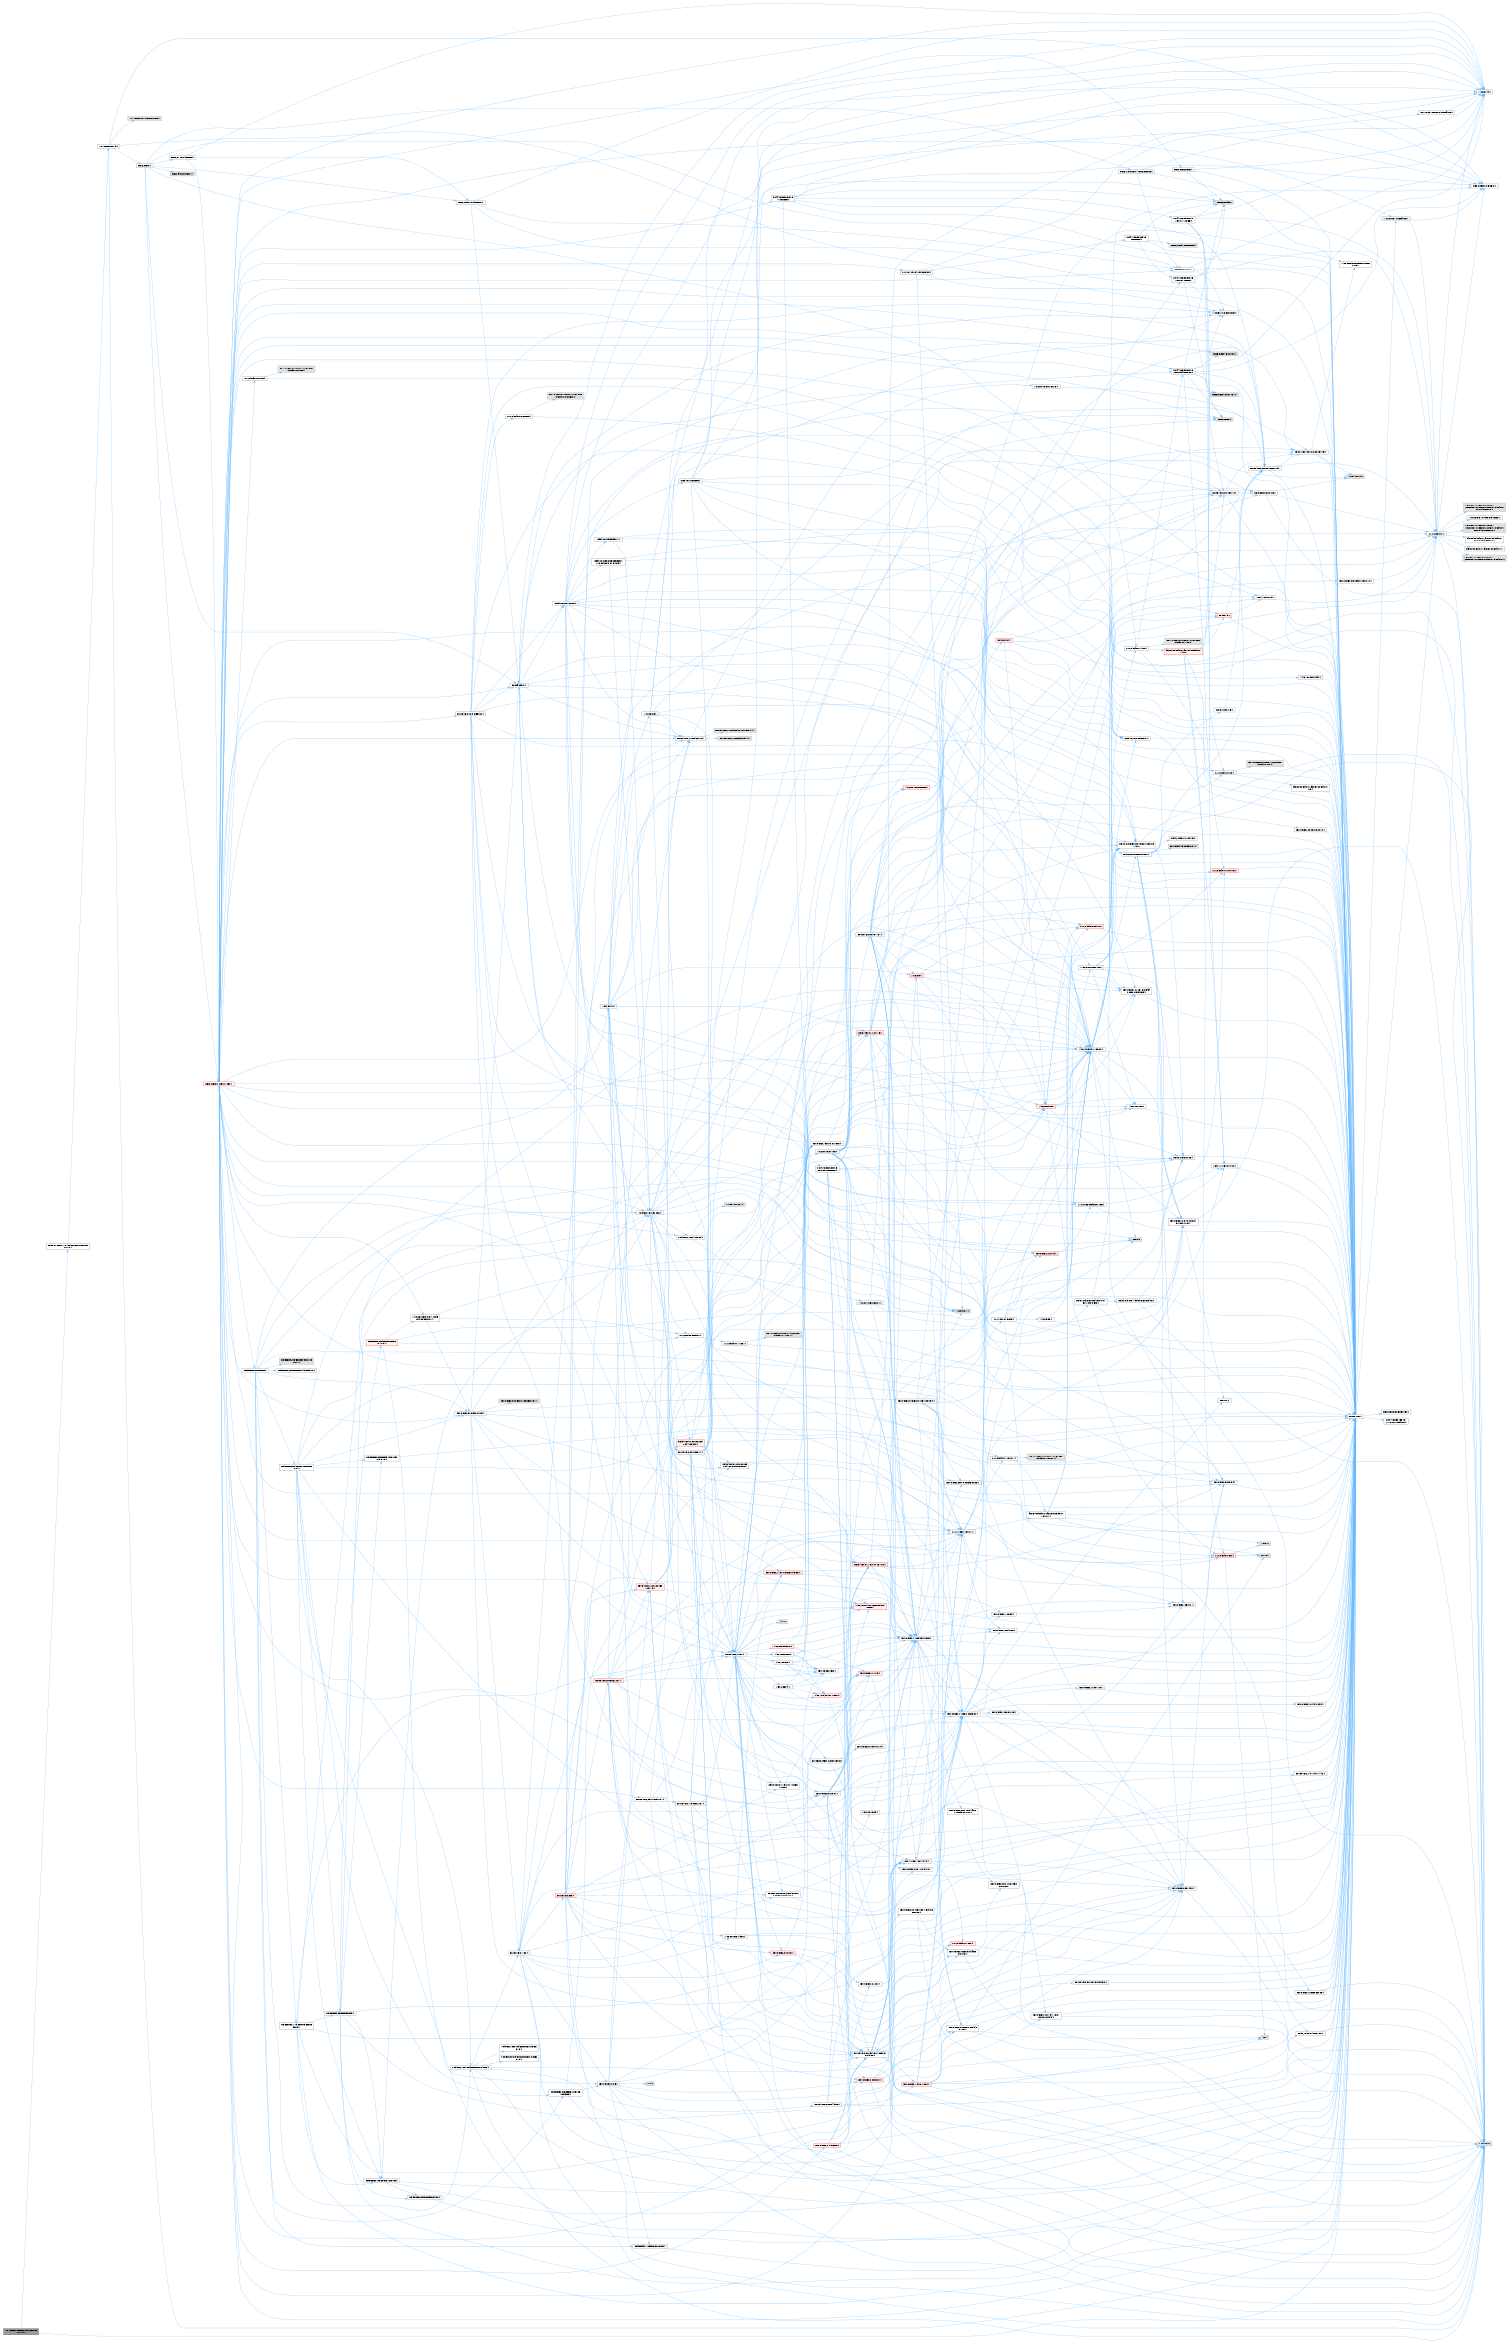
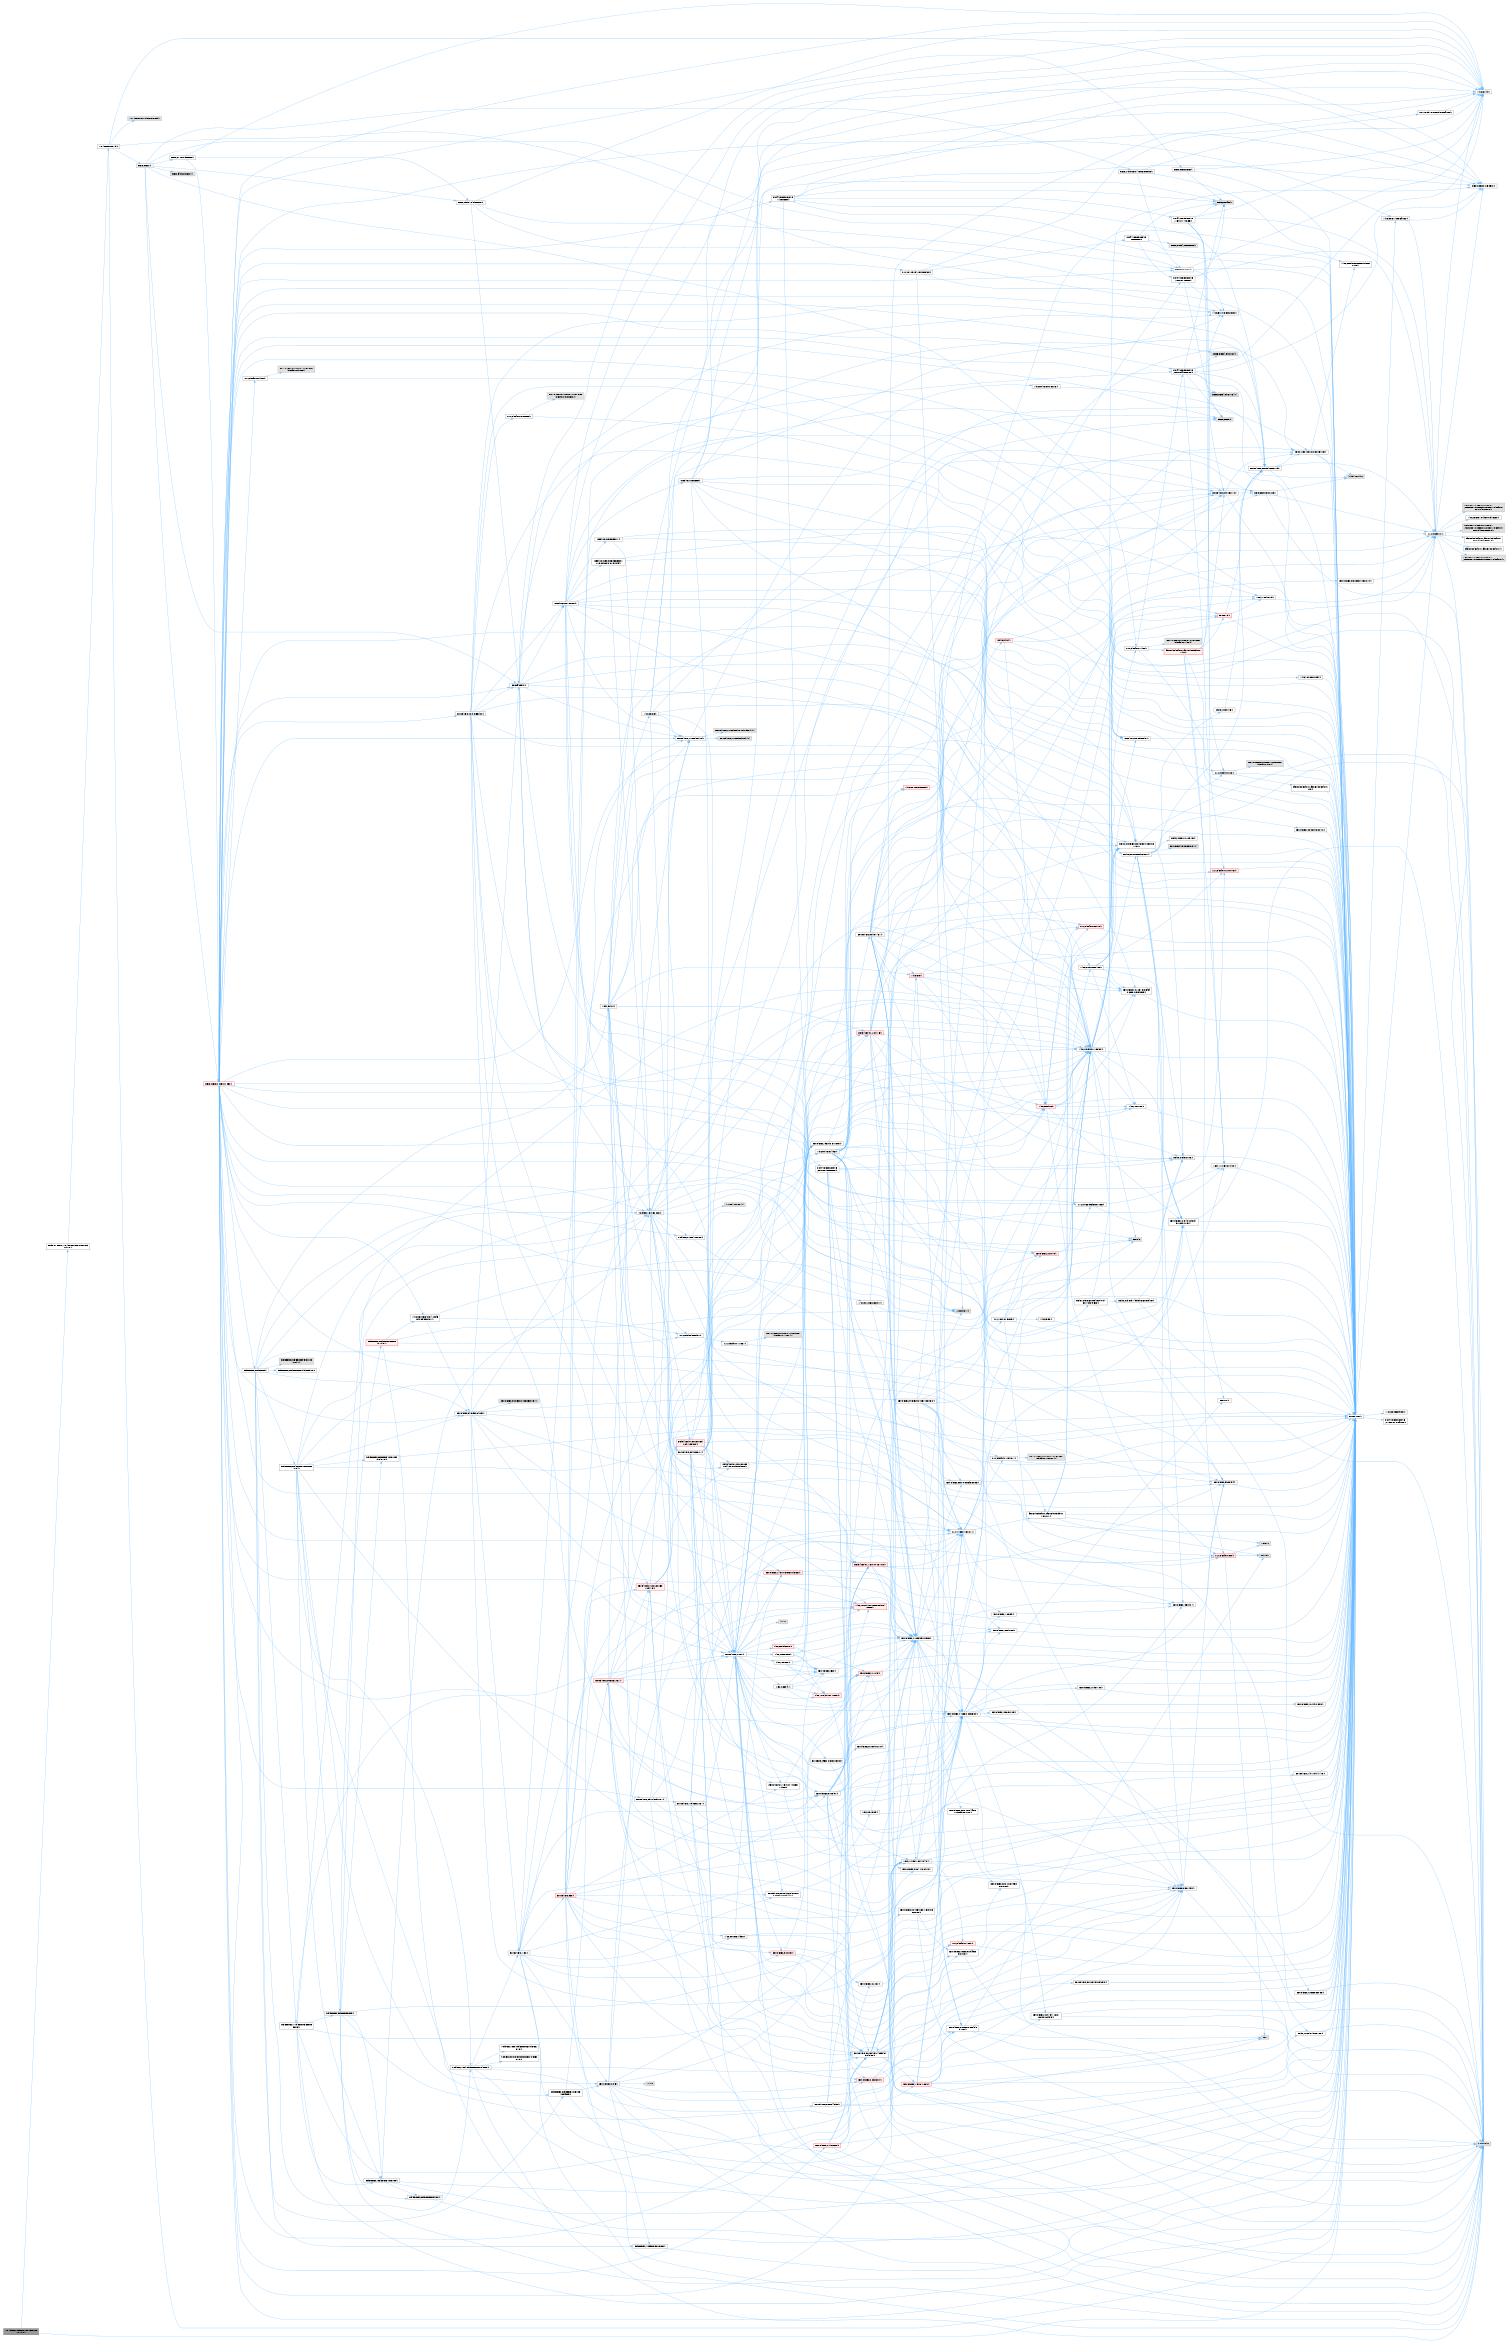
node "StatsTrace/CoreDefines.h": label "StatsTrace/CoreDefines.h" -> "Misc/CoreDefines.h"
